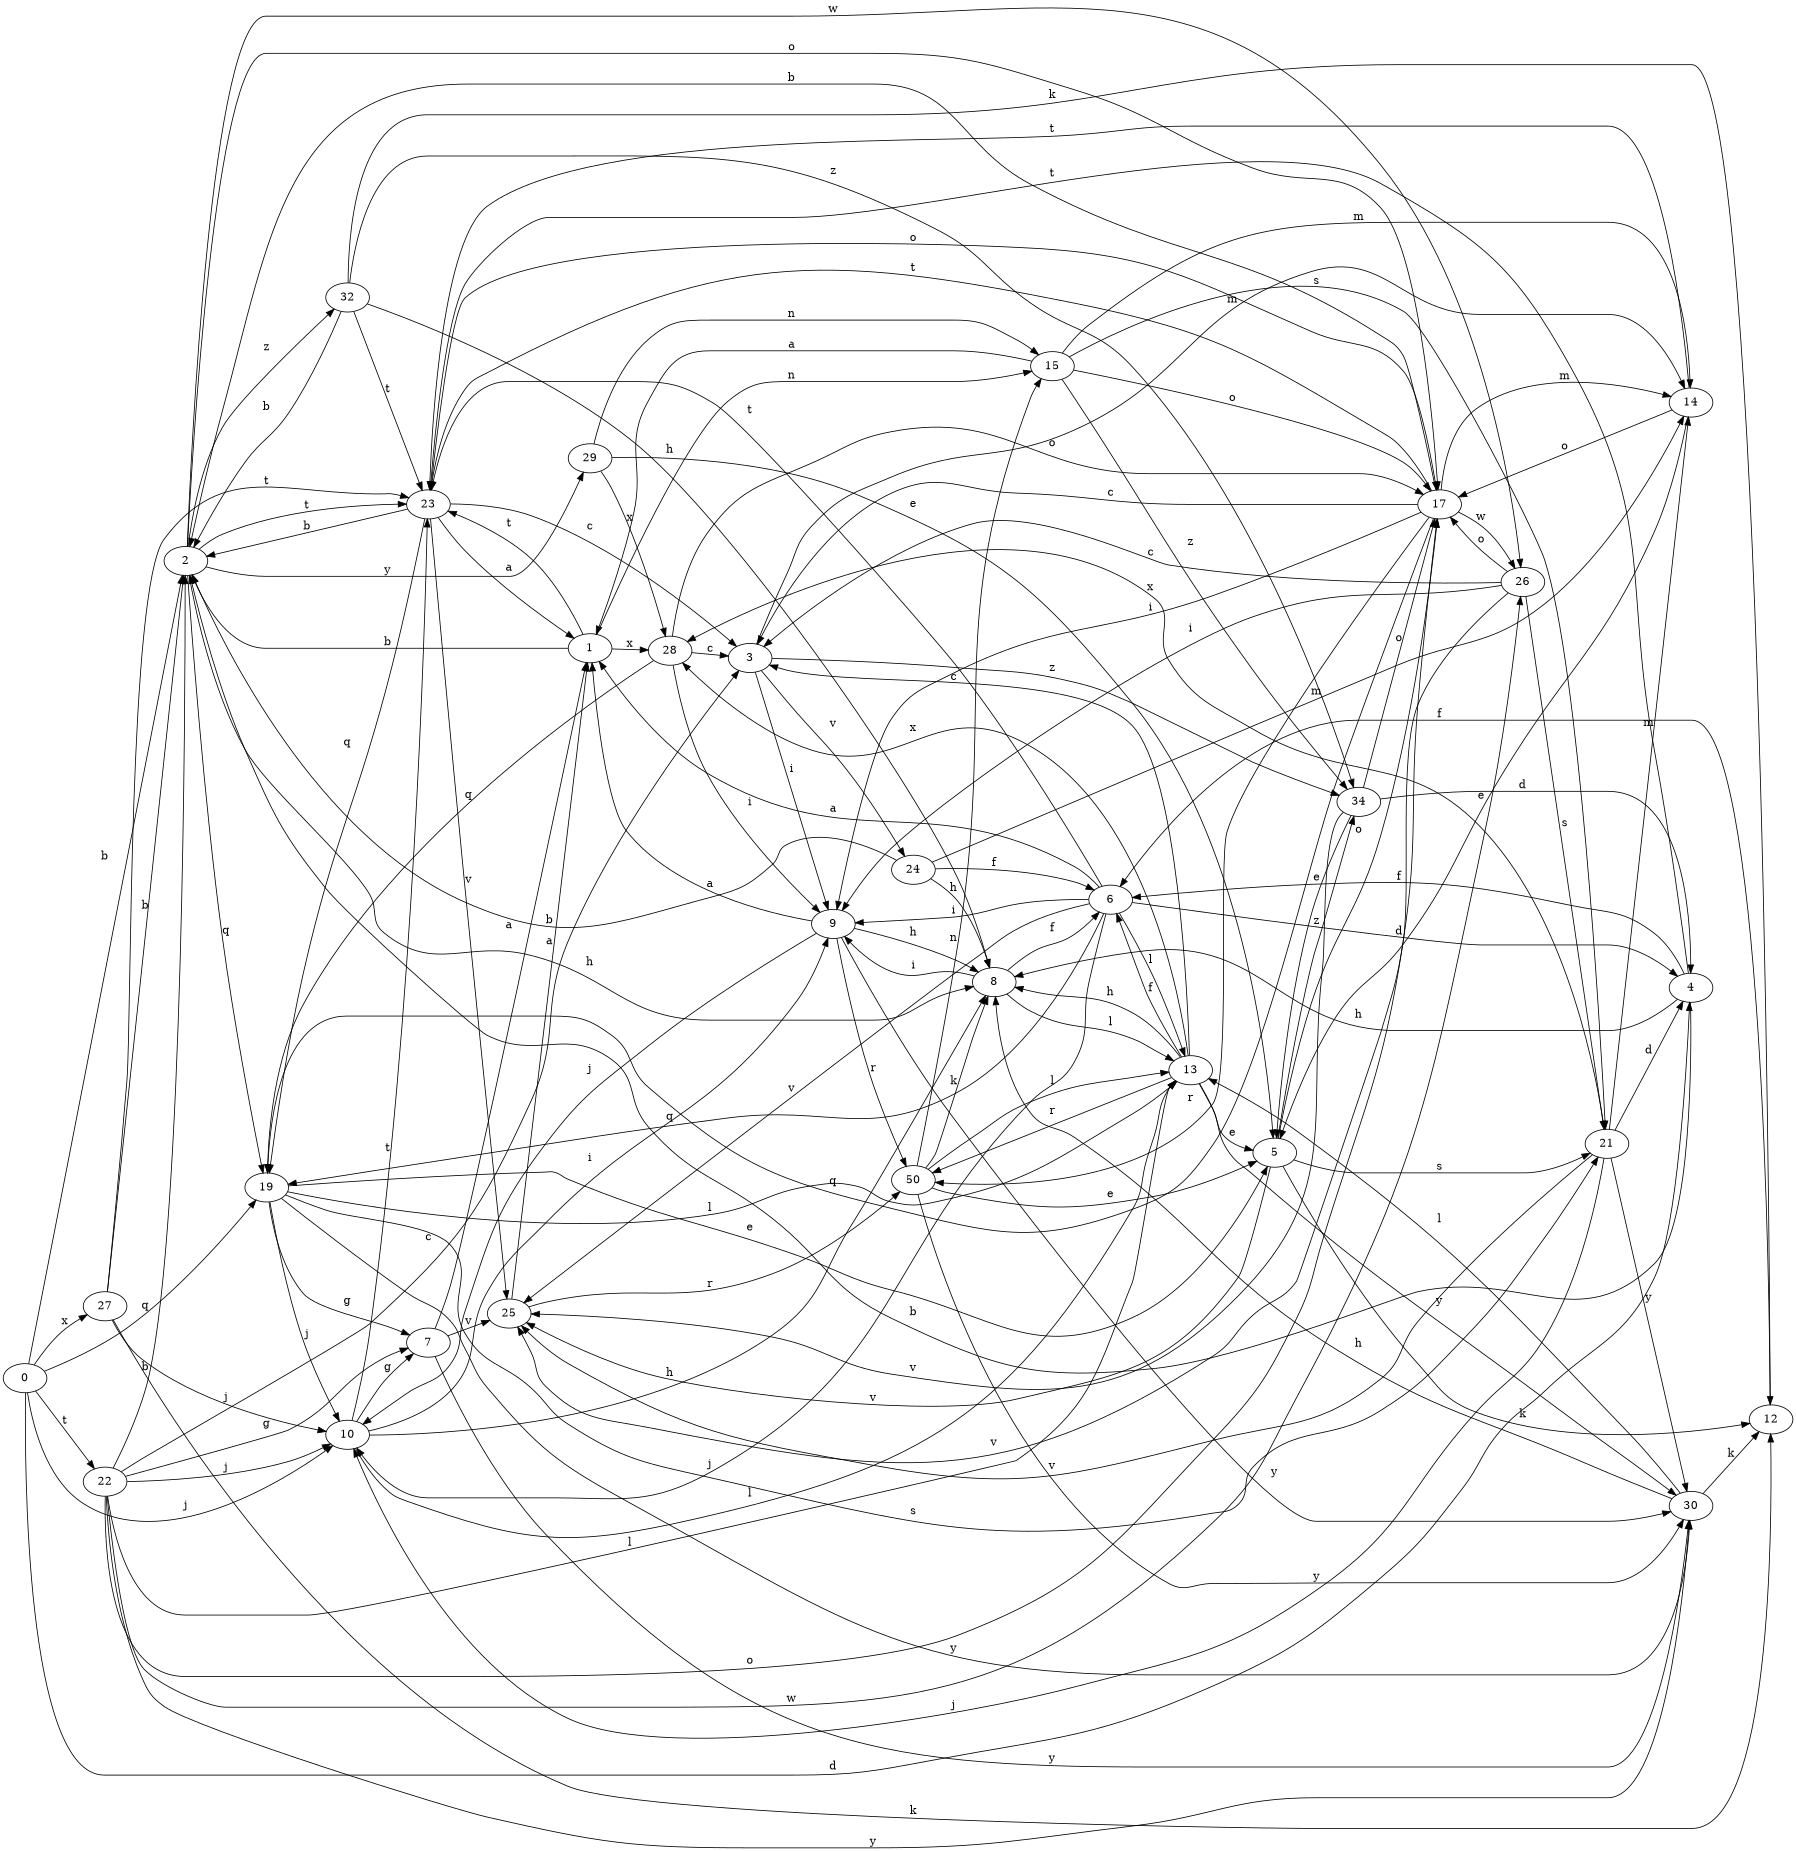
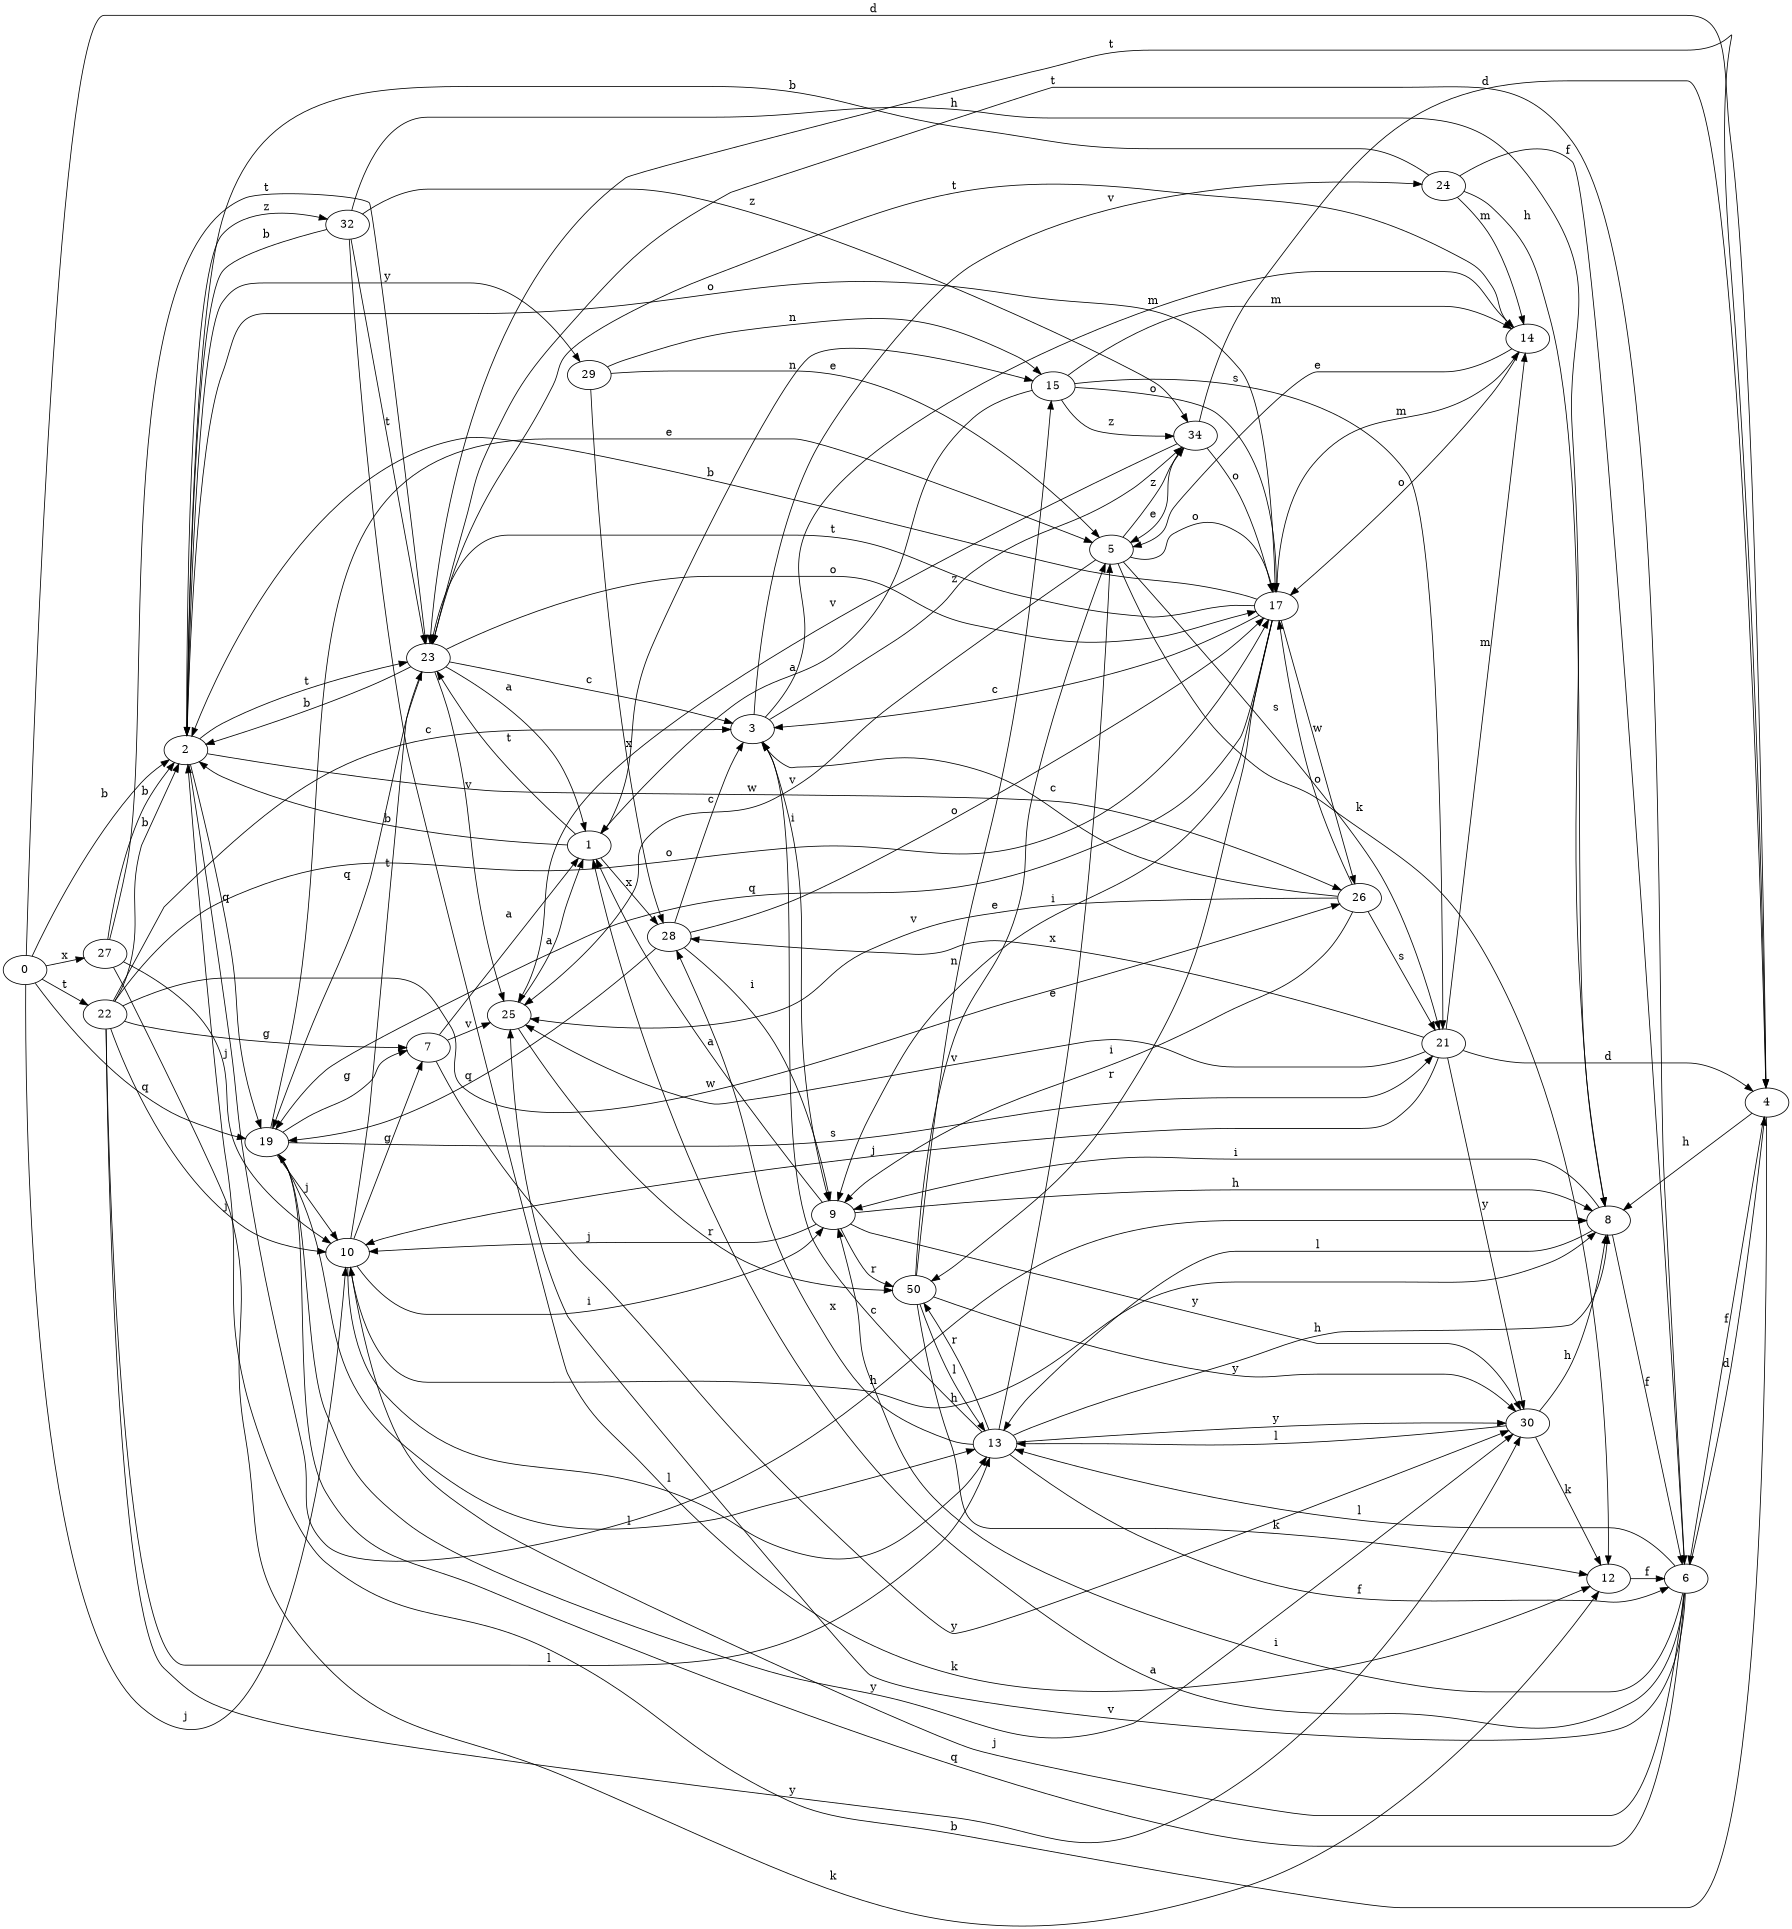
edge "50" -> "8": now "50" -> "12"
